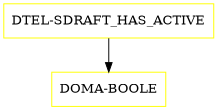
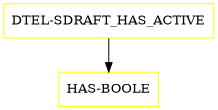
node "DOMA-BOOLE": label "DOMA-BOOLE" -> "HAS-BOOLE"
